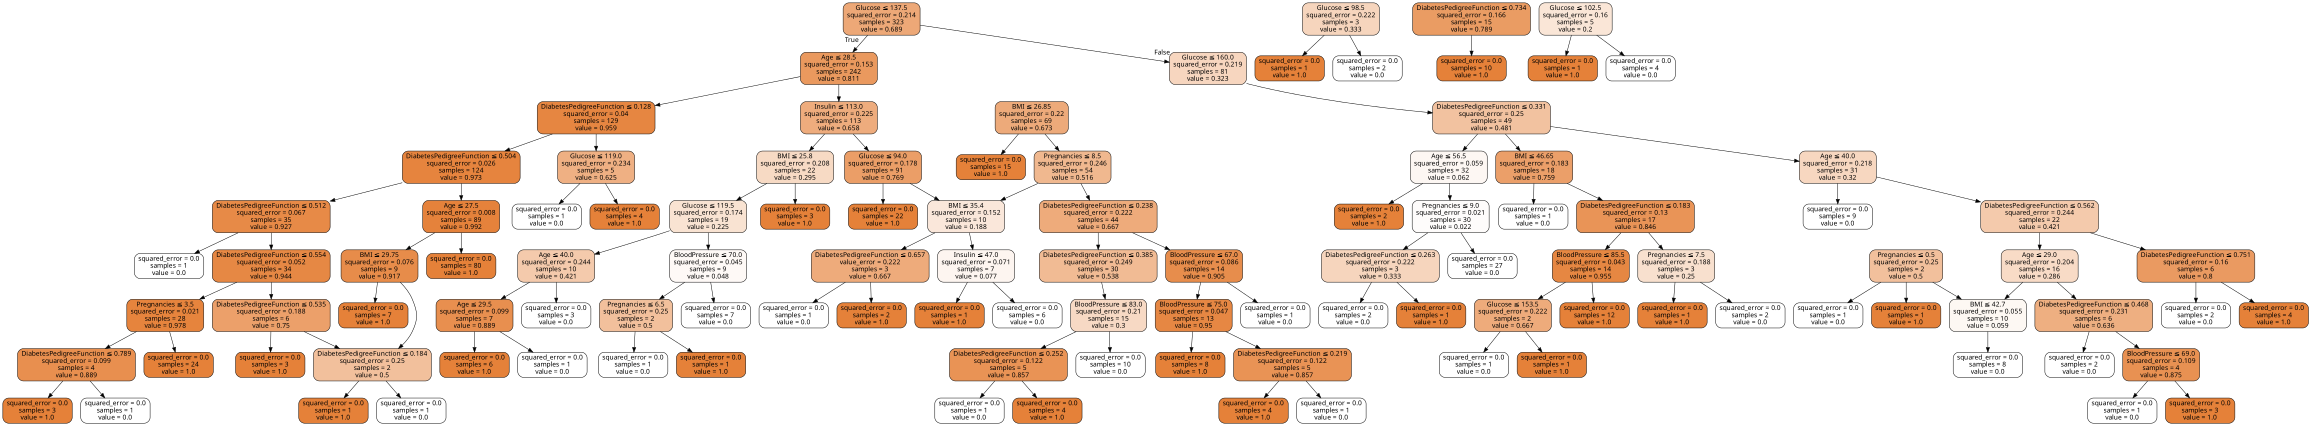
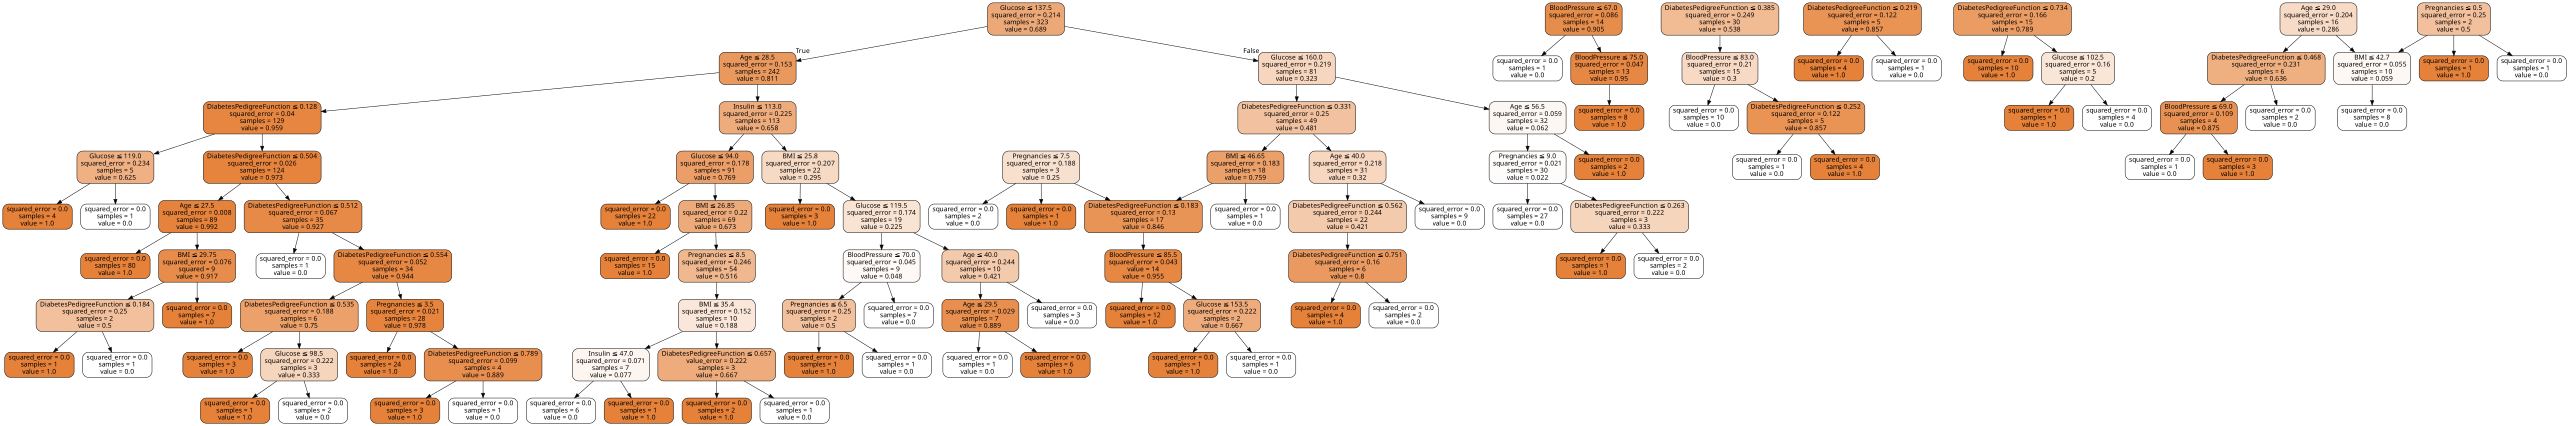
edge "DiabetesPedigreeFunction ≤ 0.734" -> "Glucose ≤ 102.5": added
edge "DiabetesPedigreeFunction ≤ 0.331" -> "Age ≤ 56.5": now "Glucose ≤ 160.0" -> "Age ≤ 56.5"
node "BMI ≤ 25.8": text "squared_error = 0.208" -> "squared_error = 0.207"
edge "Glucose ≤ 94.0" -> "BMI ≤ 35.4": now "Glucose ≤ 94.0" -> "BMI ≤ 26.85"
node "DiabetesPedigreeFunction ≤ 0.238": removed
edge "DiabetesPedigreeFunction ≤ 0.183" -> "Pregnancies ≤ 7.5": reversed
edge "DiabetesPedigreeFunction ≤ 0.562" -> "Age ≤ 29.0": removed
node "BMI ≤ 29.75": text "samples = 9" -> "squared = 9"
node "BloodPressure ≤ 85.5": text "samples = 14" -> "value = 14"
node "Age ≤ 29.5": text "squared_error = 0.099" -> "squared_error = 0.029"
edge "DiabetesPedigreeFunction ≤ 0.535" -> "DiabetesPedigreeFunction ≤ 0.184": now "DiabetesPedigreeFunction ≤ 0.535" -> "Glucose ≤ 98.5"
edge "BloodPressure ≤ 75.0" -> "DiabetesPedigreeFunction ≤ 0.219": removed
